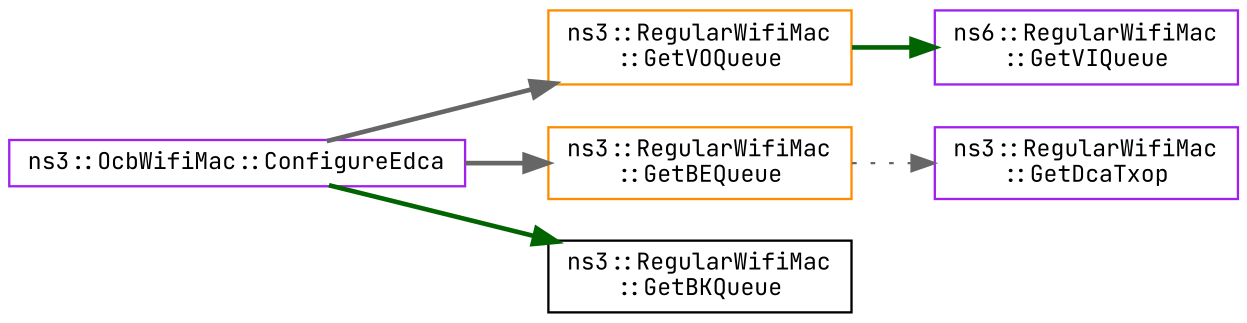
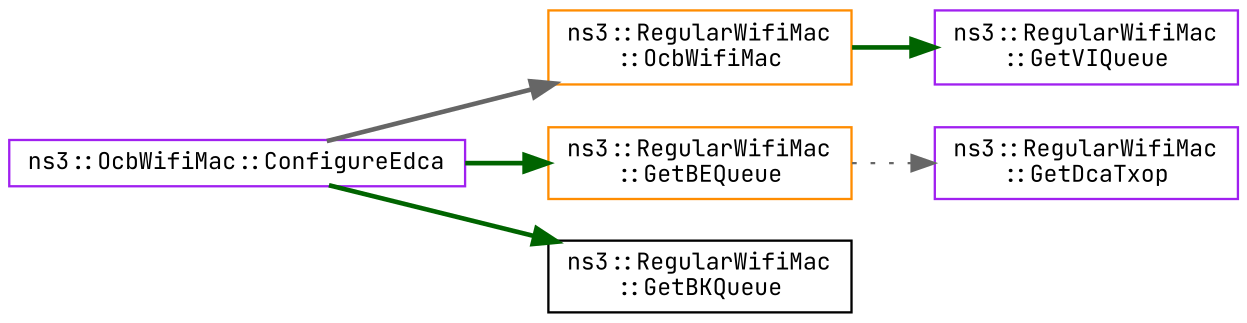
node "ns3::RegularWifiMac ::GetVOQueue": label "ns3::RegularWifiMac ::GetVOQueue" -> "ns3::RegularWifiMac ::OcbWifiMac"
node "ns6::RegularWifiMac ::GetVIQueue": label "ns6::RegularWifiMac ::GetVIQueue" -> "ns3::RegularWifiMac ::GetVIQueue"
edge "ns3::OcbWifiMac::ConfigureEdca" -> "ns3::RegularWifiMac ::GetBEQueue": color gray40 -> darkgreen
